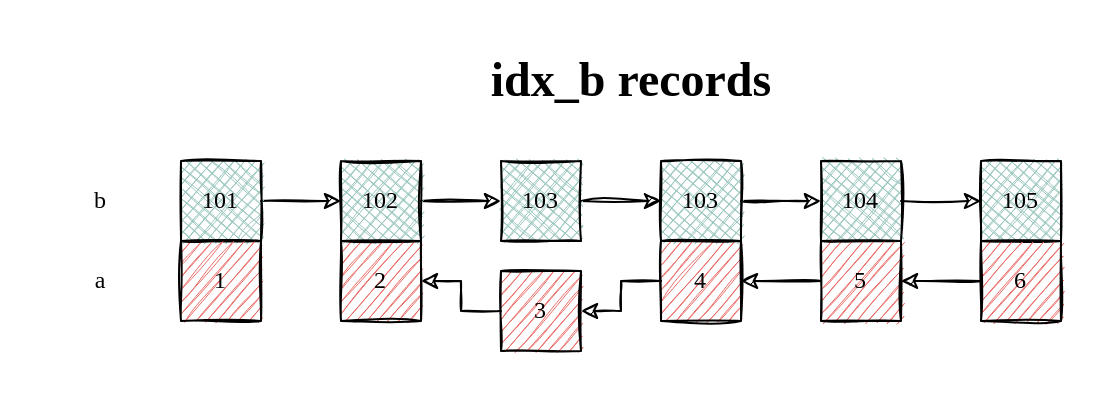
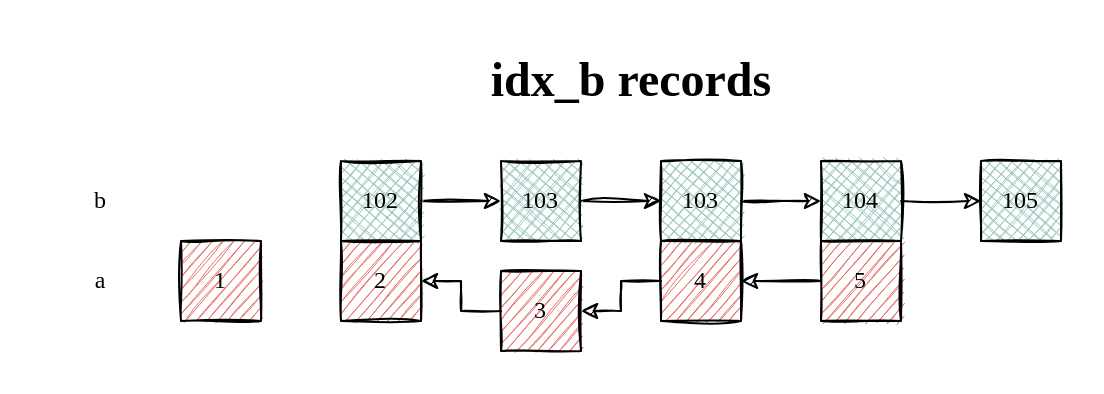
node "101": removed
edge "101" -> "102": removed
edge "6" -> "5": removed
node "6": removed
